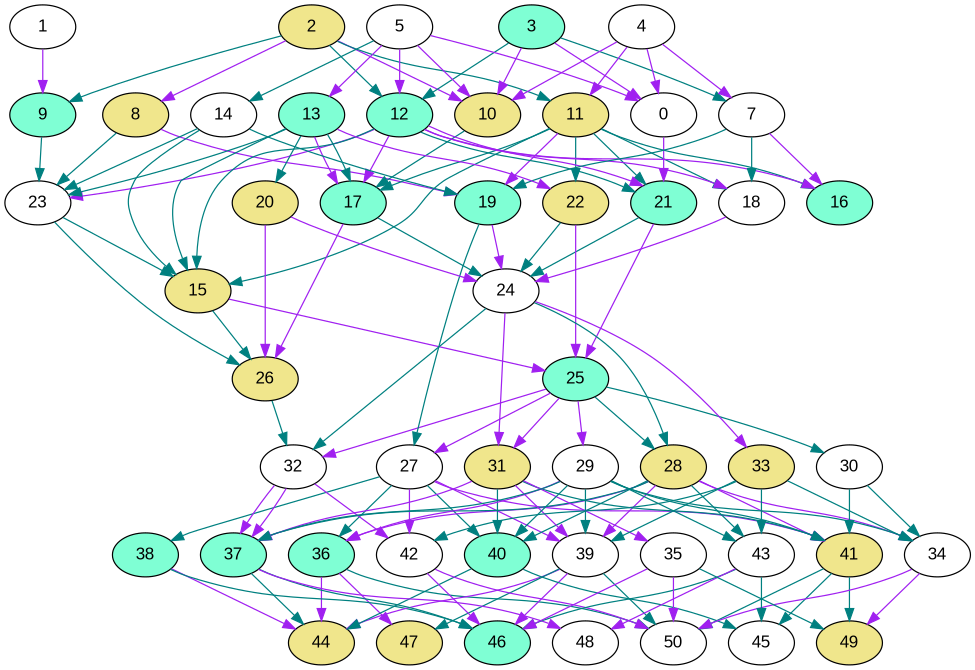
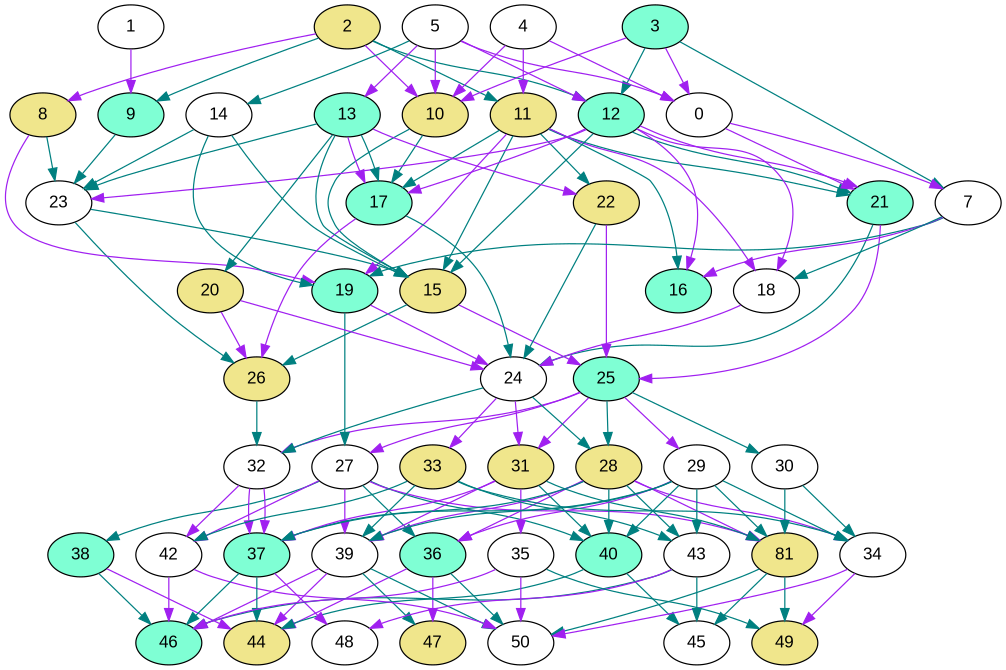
edge "4" -> "7": now "0" -> "7"
edge "11" -> "18": color teal -> purple
edge "10" -> "15": added
node "41": label "41" -> "81"
